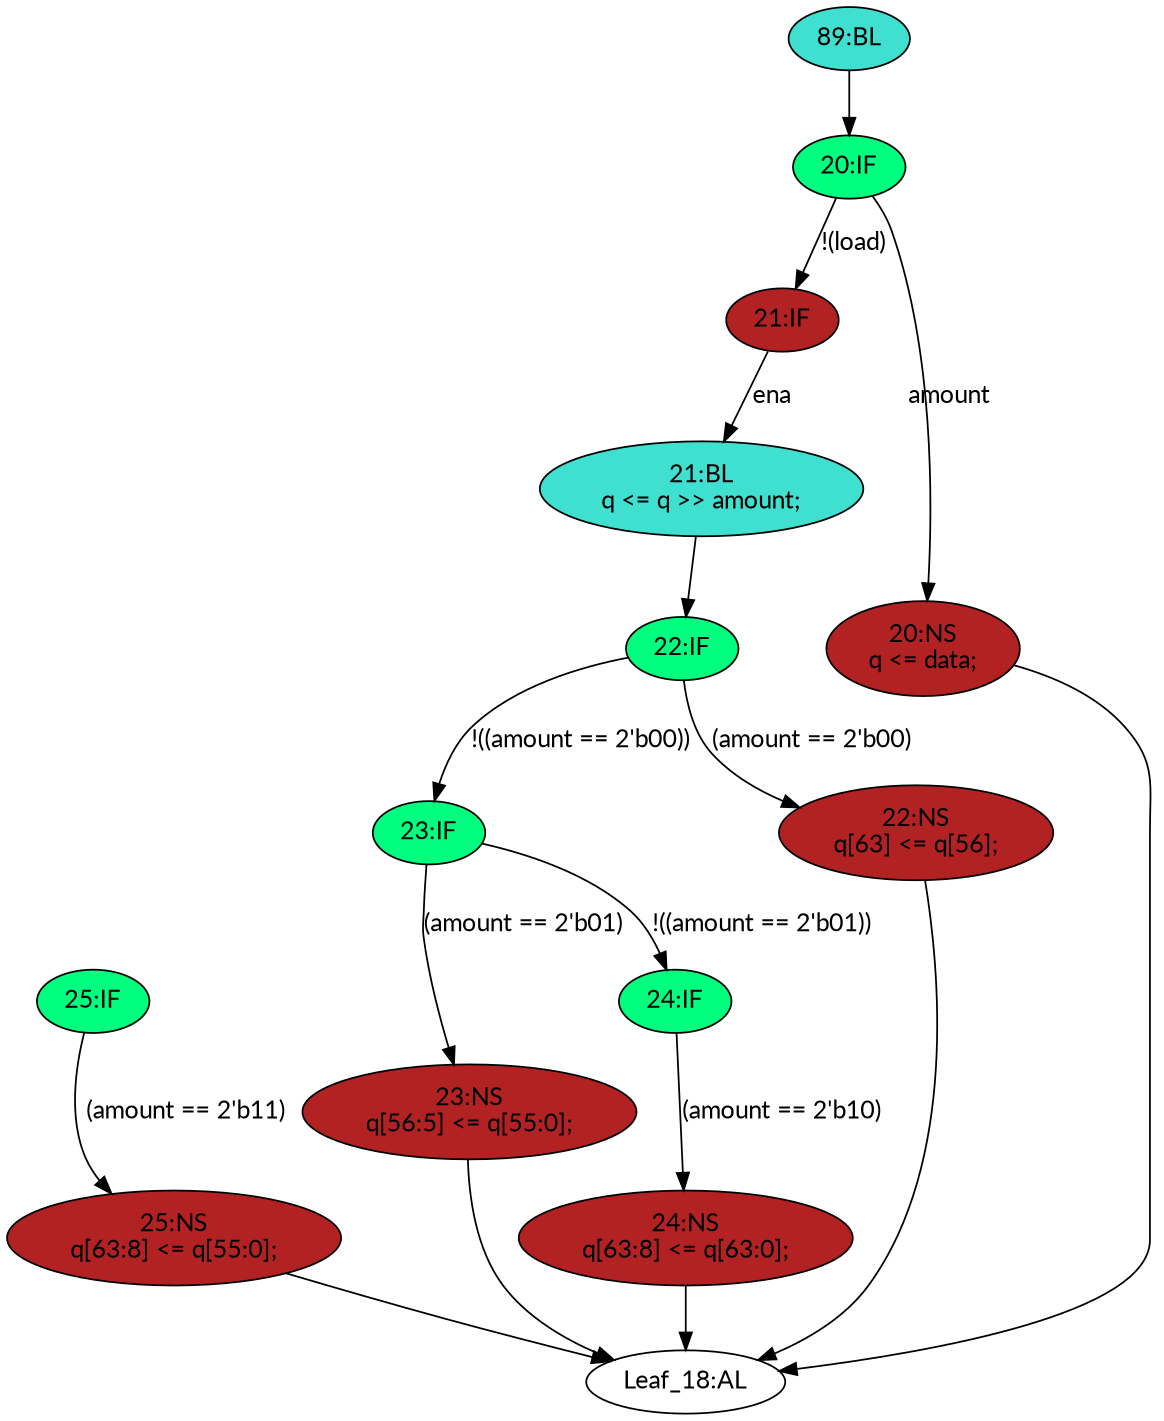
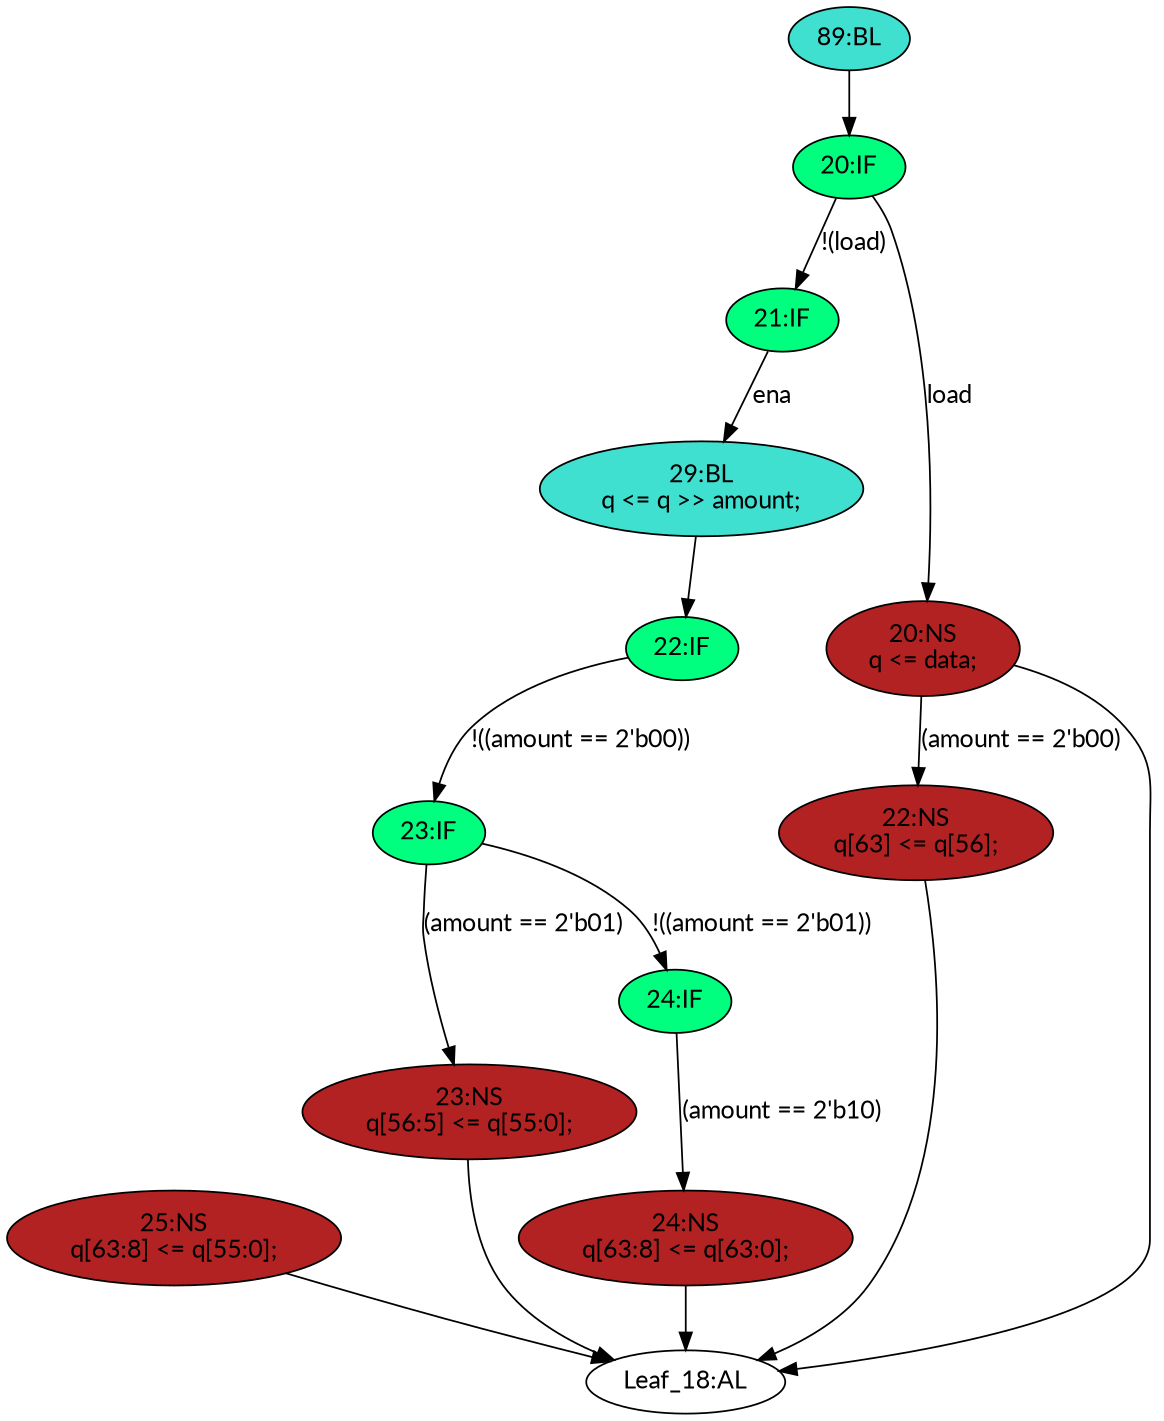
node "21:IF": fillcolor firebrick -> springgreen
edge "20:IF" -> "20:NS q <= data;": label "amount" -> "load"
node "21:BL q <= q >> amount;": label "21:BL q <= q >> amount;" -> "29:BL q <= q >> amount;"
edge "22:IF" -> "22:NS q[63] <= q[56];": now "20:NS q <= data;" -> "22:NS q[63] <= q[56];"
node "25:IF": removed
